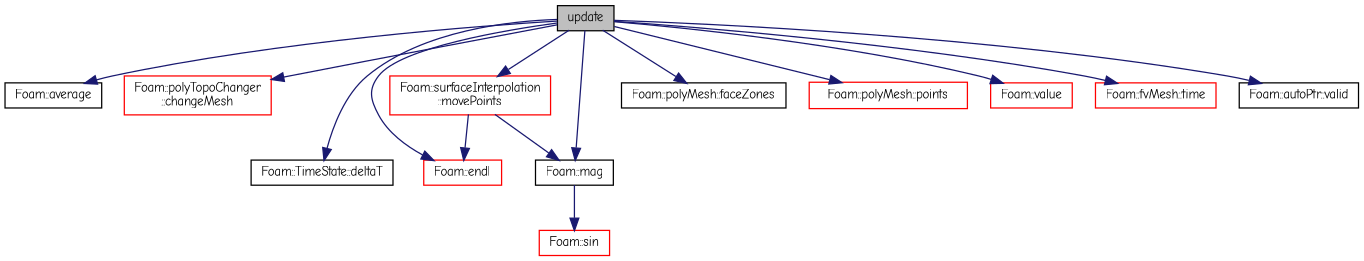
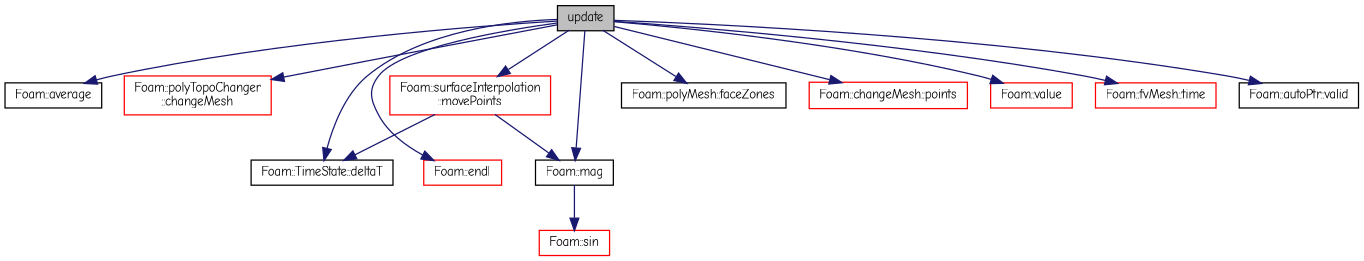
node "Foam::polyMesh::points": label "Foam::polyMesh::points" -> "Foam::changeMesh::points"
edge "Foam::surfaceInterpolation ::movePoints" -> "Foam::endl": now "Foam::surfaceInterpolation ::movePoints" -> "Foam::TimeState::deltaT"
